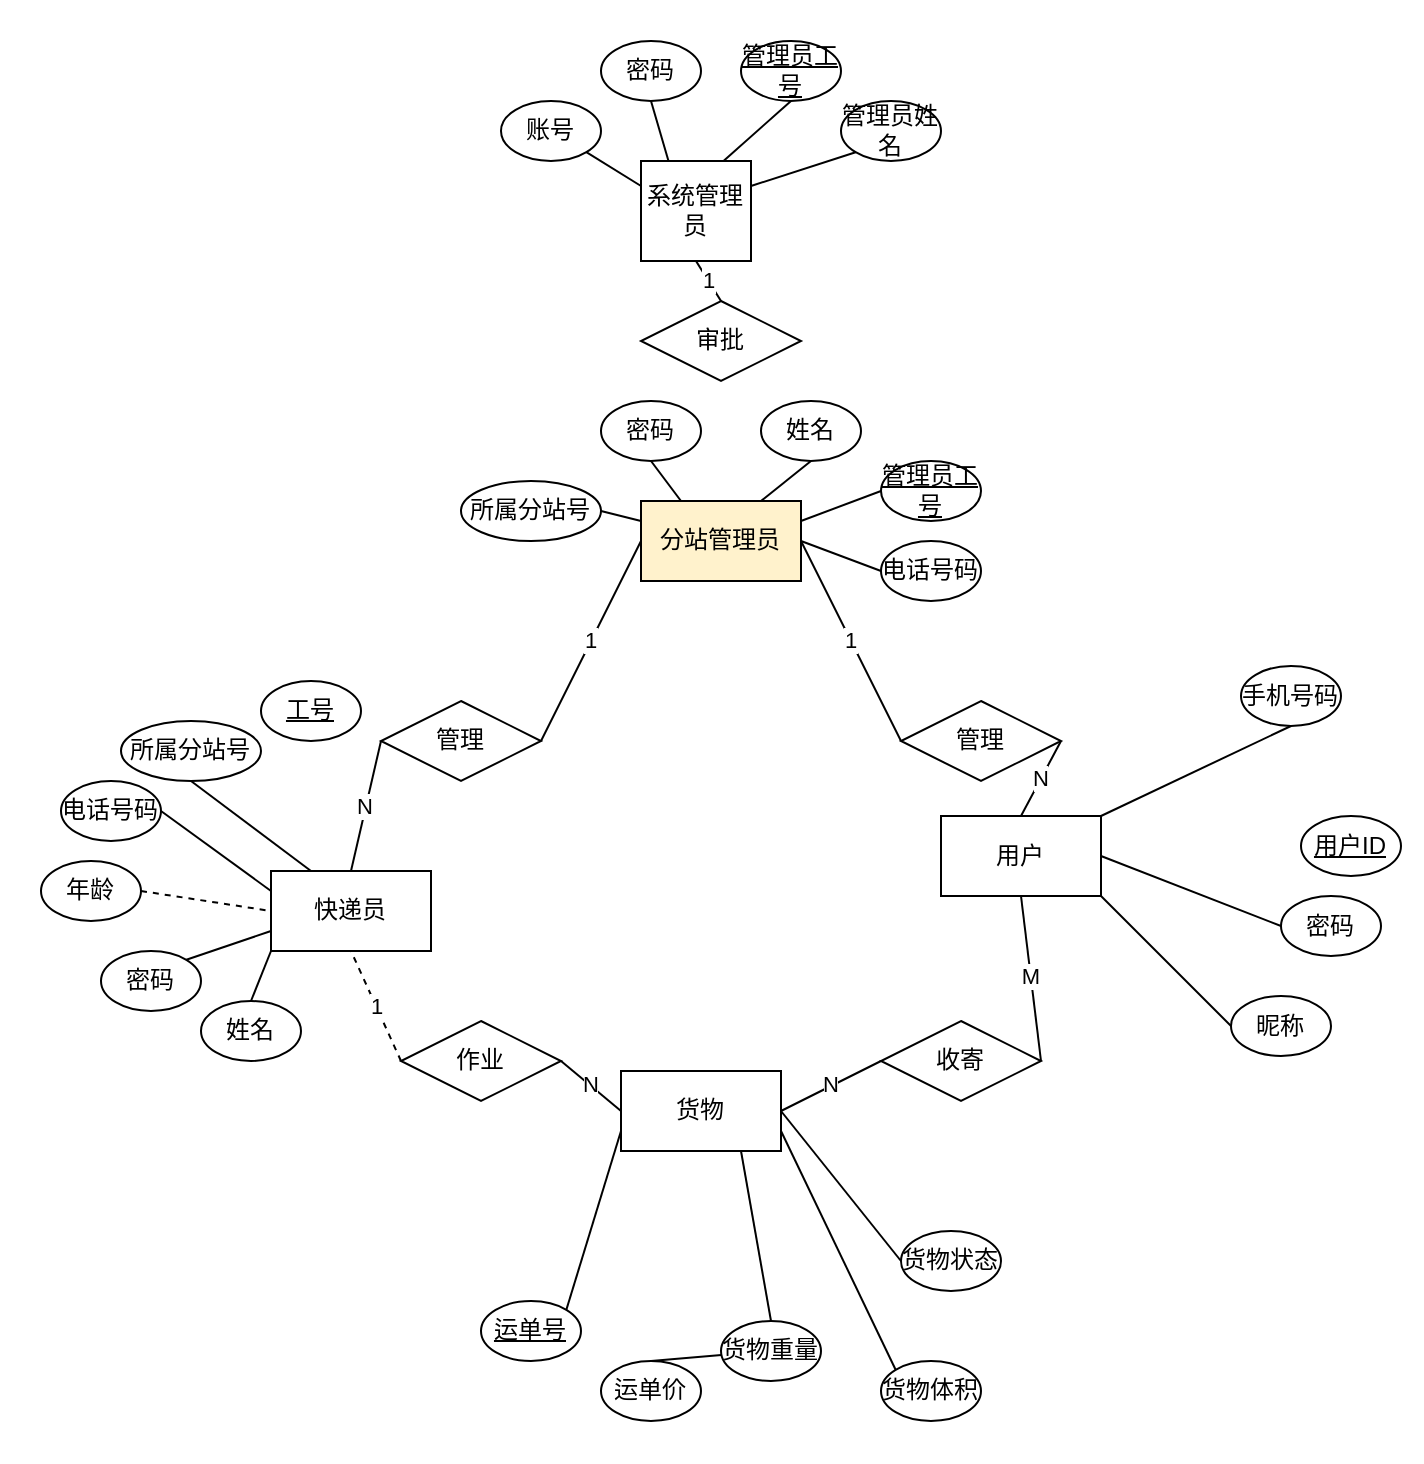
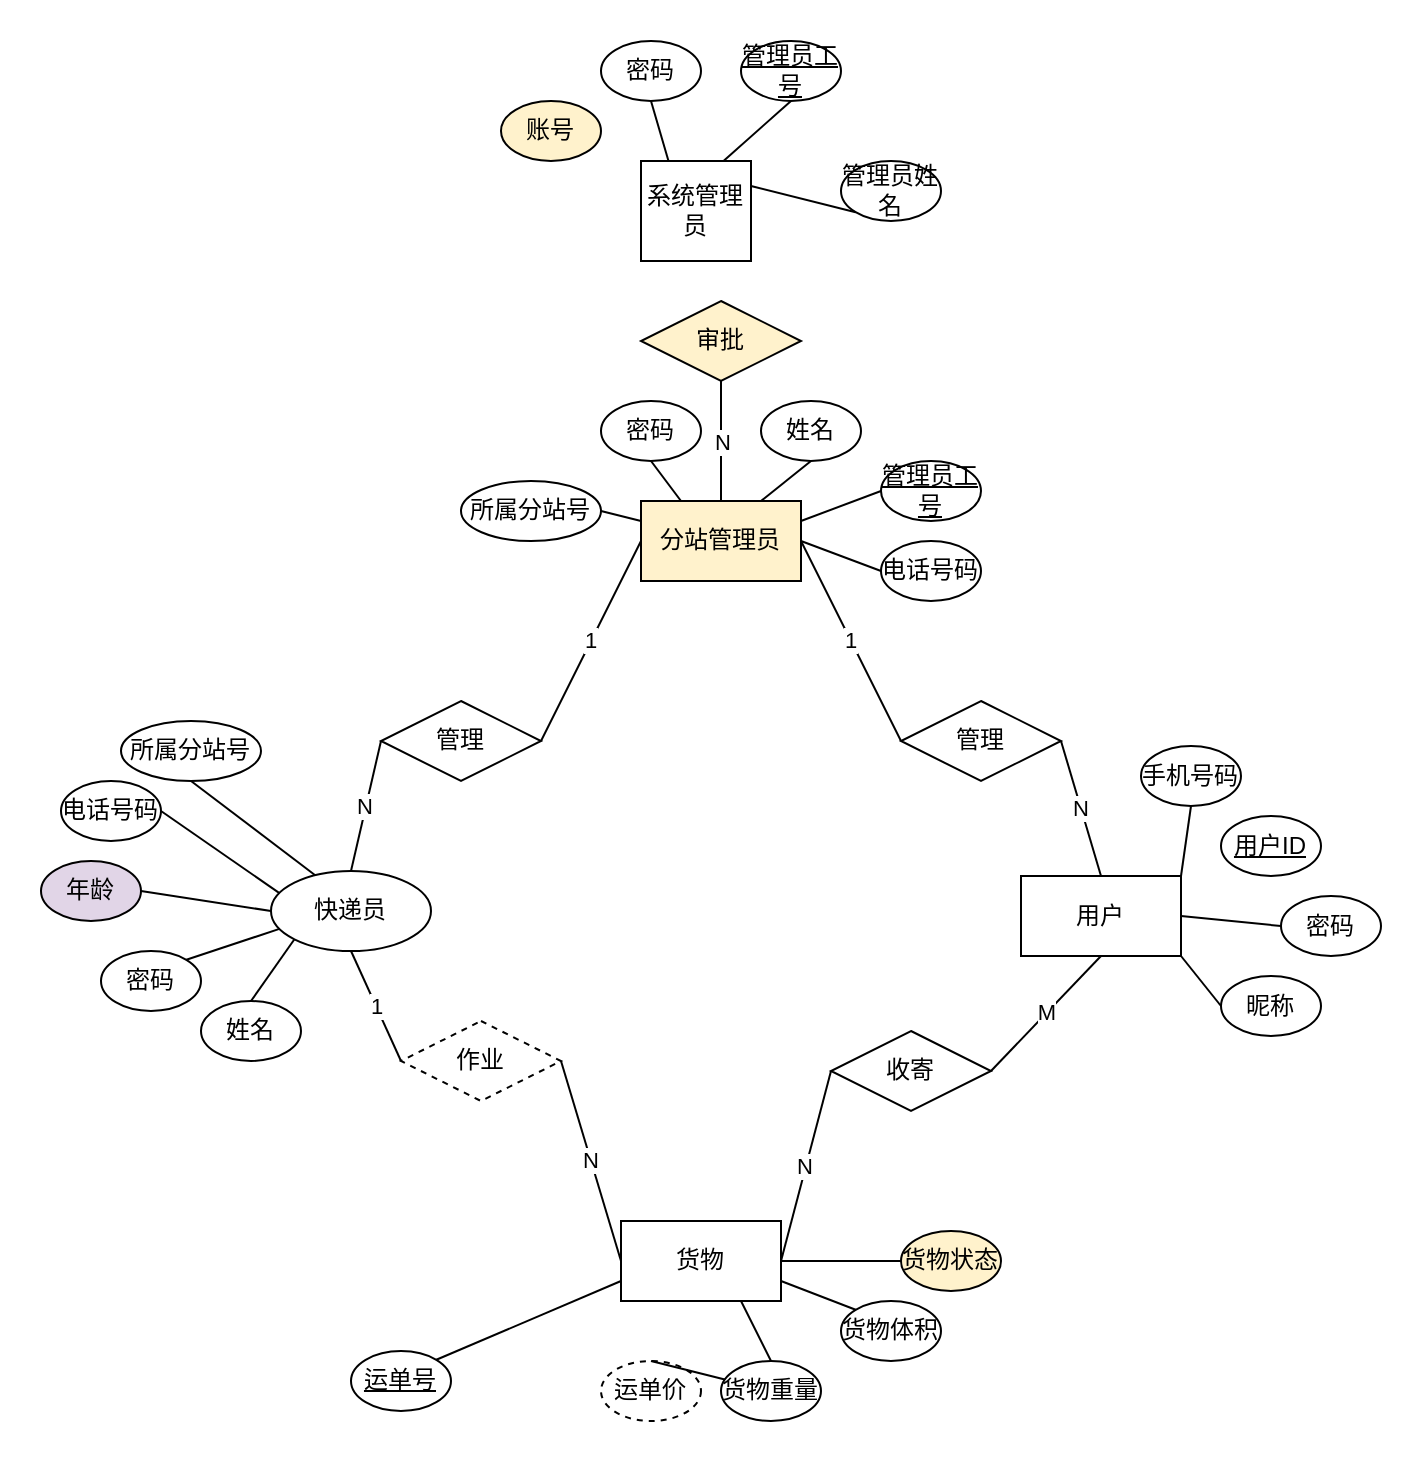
node "账号": fillcolor #ffffff -> #fff2cc
node "管理员姓名": moved (891, 131) -> (891, 191)
edge "账号" -- "系统管理员": removed
edge "系统管理员" -- "审批": removed, label "1"
node "审批": fillcolor #ffffff -> #fff2cc
edge "审批" -- "分站管理员": added, label "N"
node "手机号码": moved (1291, 696) -> (1191, 776)
node "工号": removed
node "用户ID": moved (1351, 846) -> (1271, 846)
node "用户": moved (1021, 856) -> (1101, 916)
node "年龄": fillcolor #ffffff -> #e1d5e7
edge "年龄" -- "快递员": style dashed -> solid
node "快递员": shape rectangle -> ellipse
node "昵称": moved (1281, 1026) -> (1271, 1006)
edge "快递员" -- "作业": style dashed -> solid
node "作业": style solid -> dashed
node "收寄": moved (961, 1061) -> (911, 1071)
node "货物": moved (701, 1111) -> (701, 1261)
node "货物状态": fillcolor #ffffff -> #fff2cc
node "运单号": moved (531, 1331) -> (401, 1381)
node "货物重量": moved (771, 1351) -> (771, 1391)
node "运单价": style solid -> dashed
node "货物体积": moved (931, 1391) -> (891, 1331)
